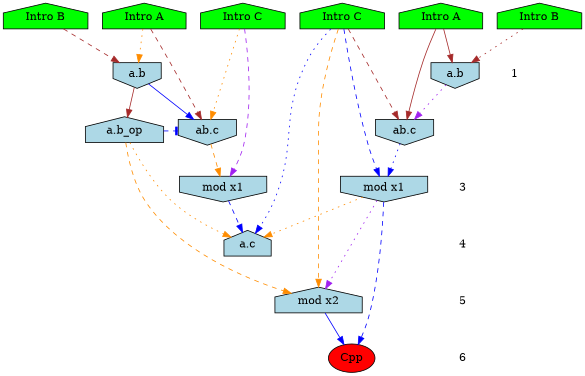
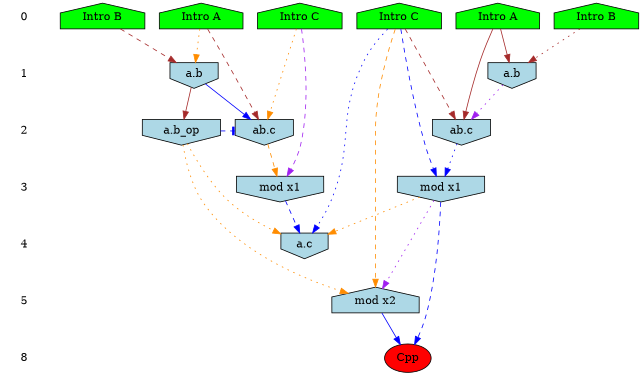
node "0": added
node "2": added
node "a.b_op": shape house -> invhouse
edge "a.b_op" -> "mod x2": style dashed -> dotted
node "a.c": shape house -> invhouse
node "6": label "6" -> "8"
